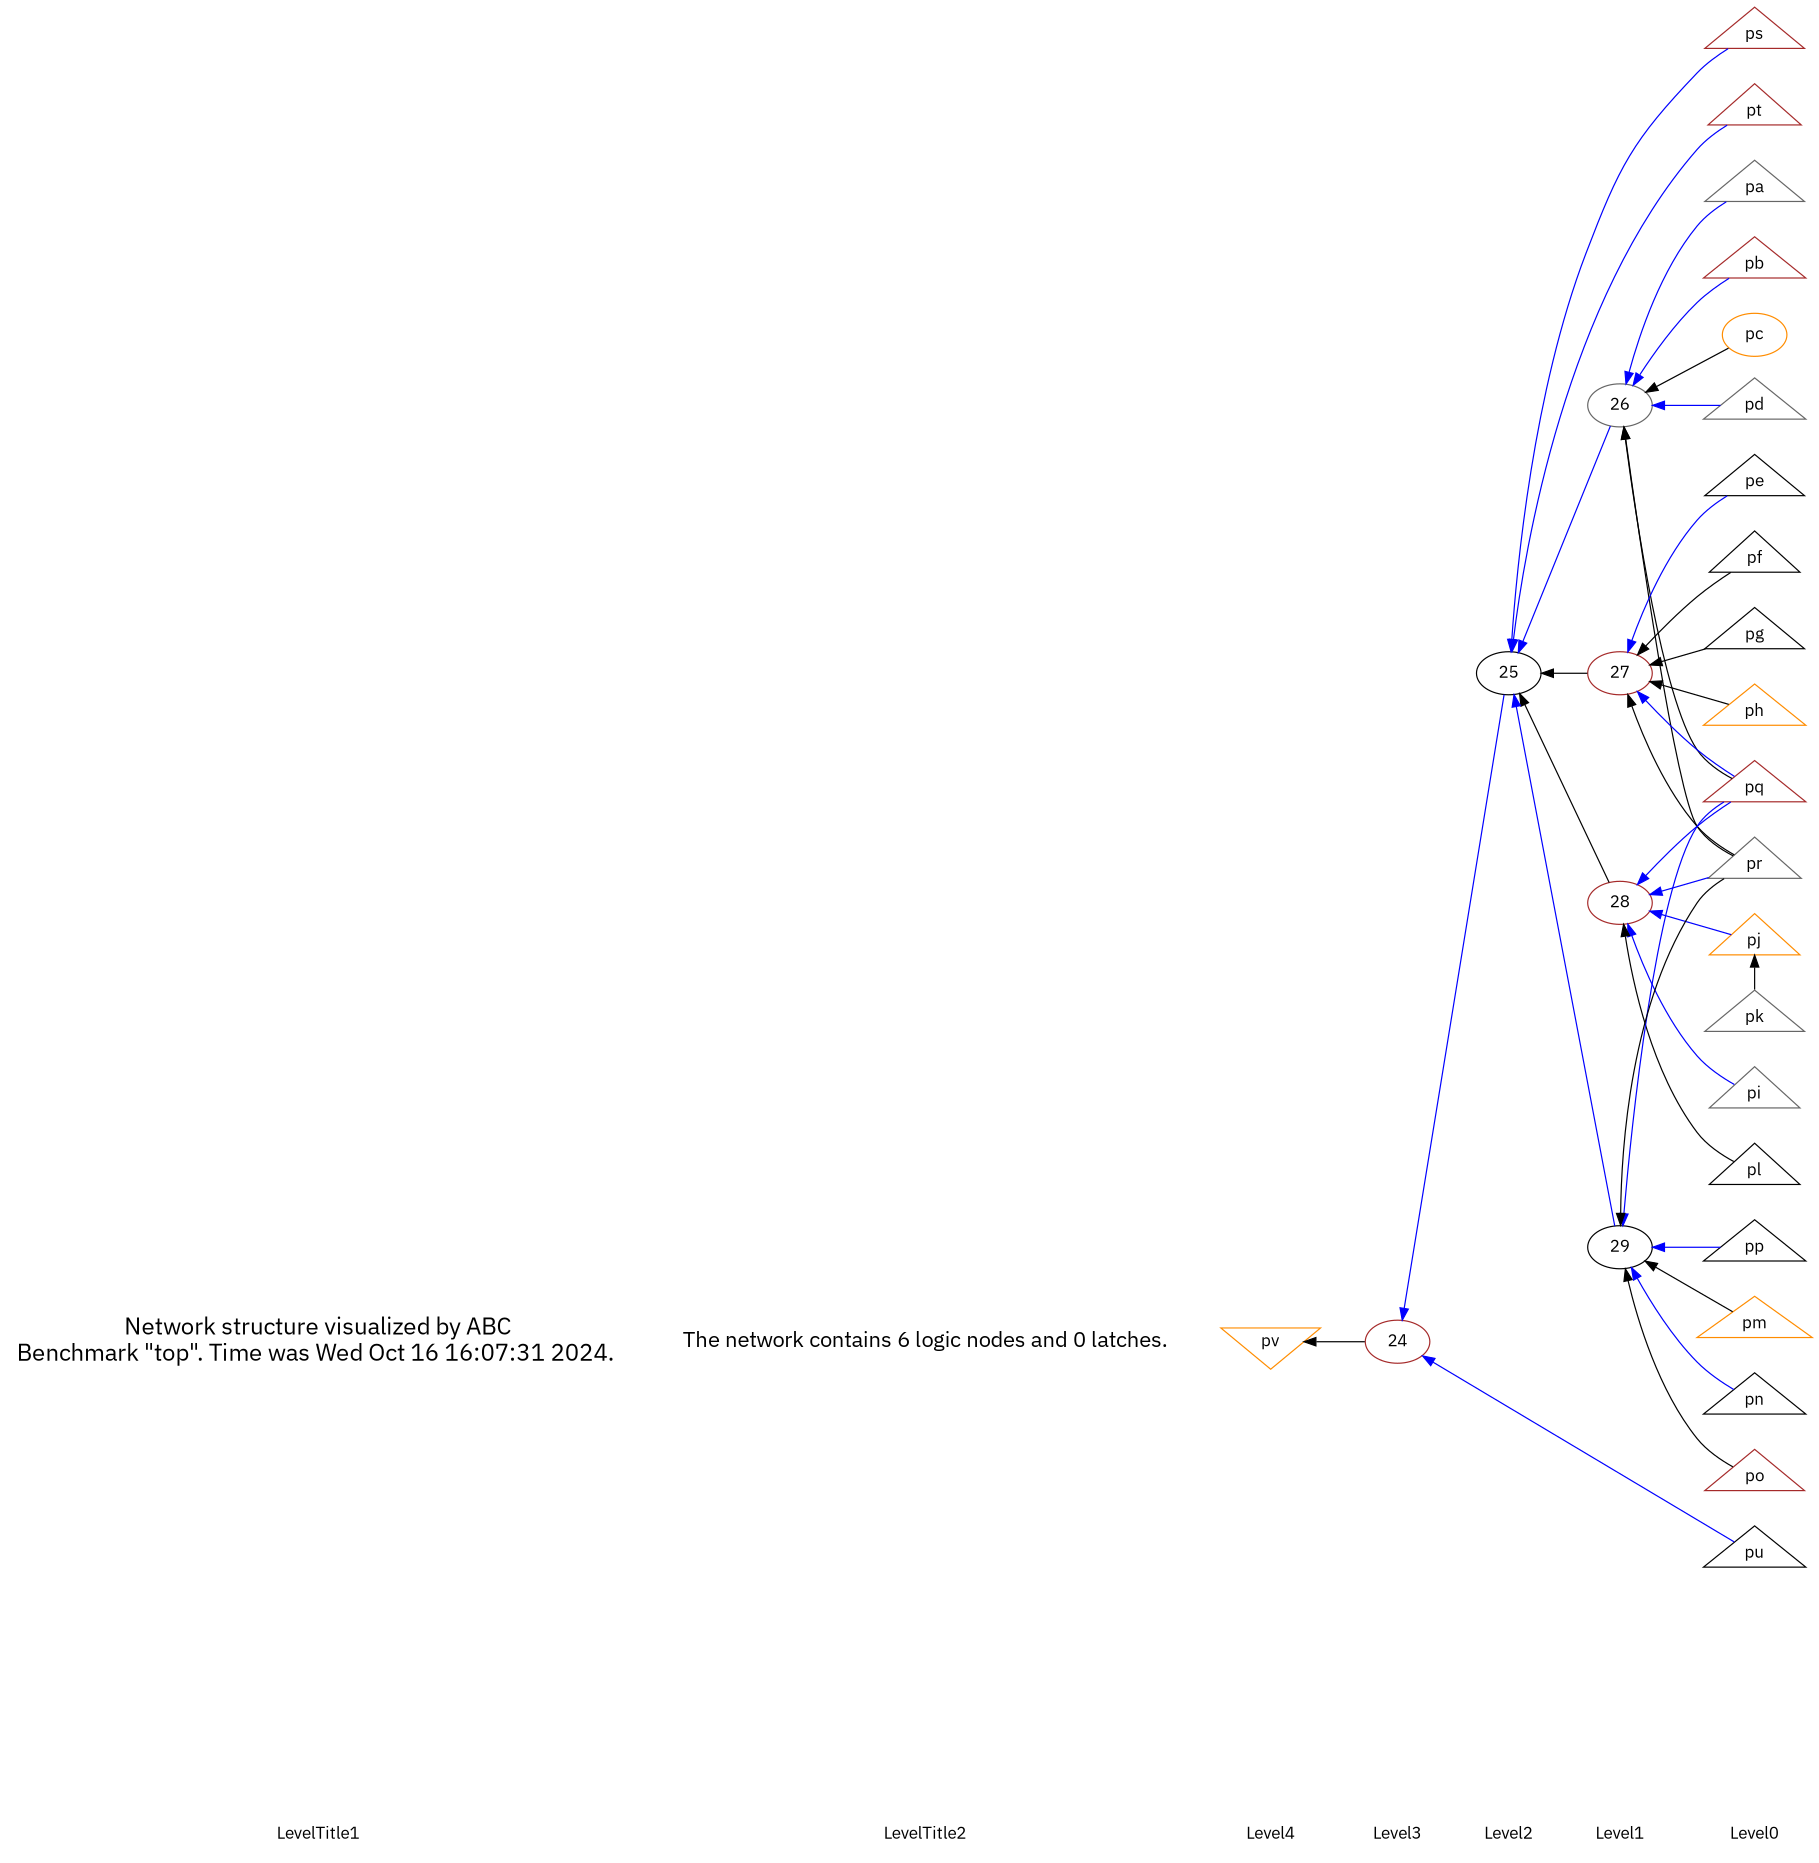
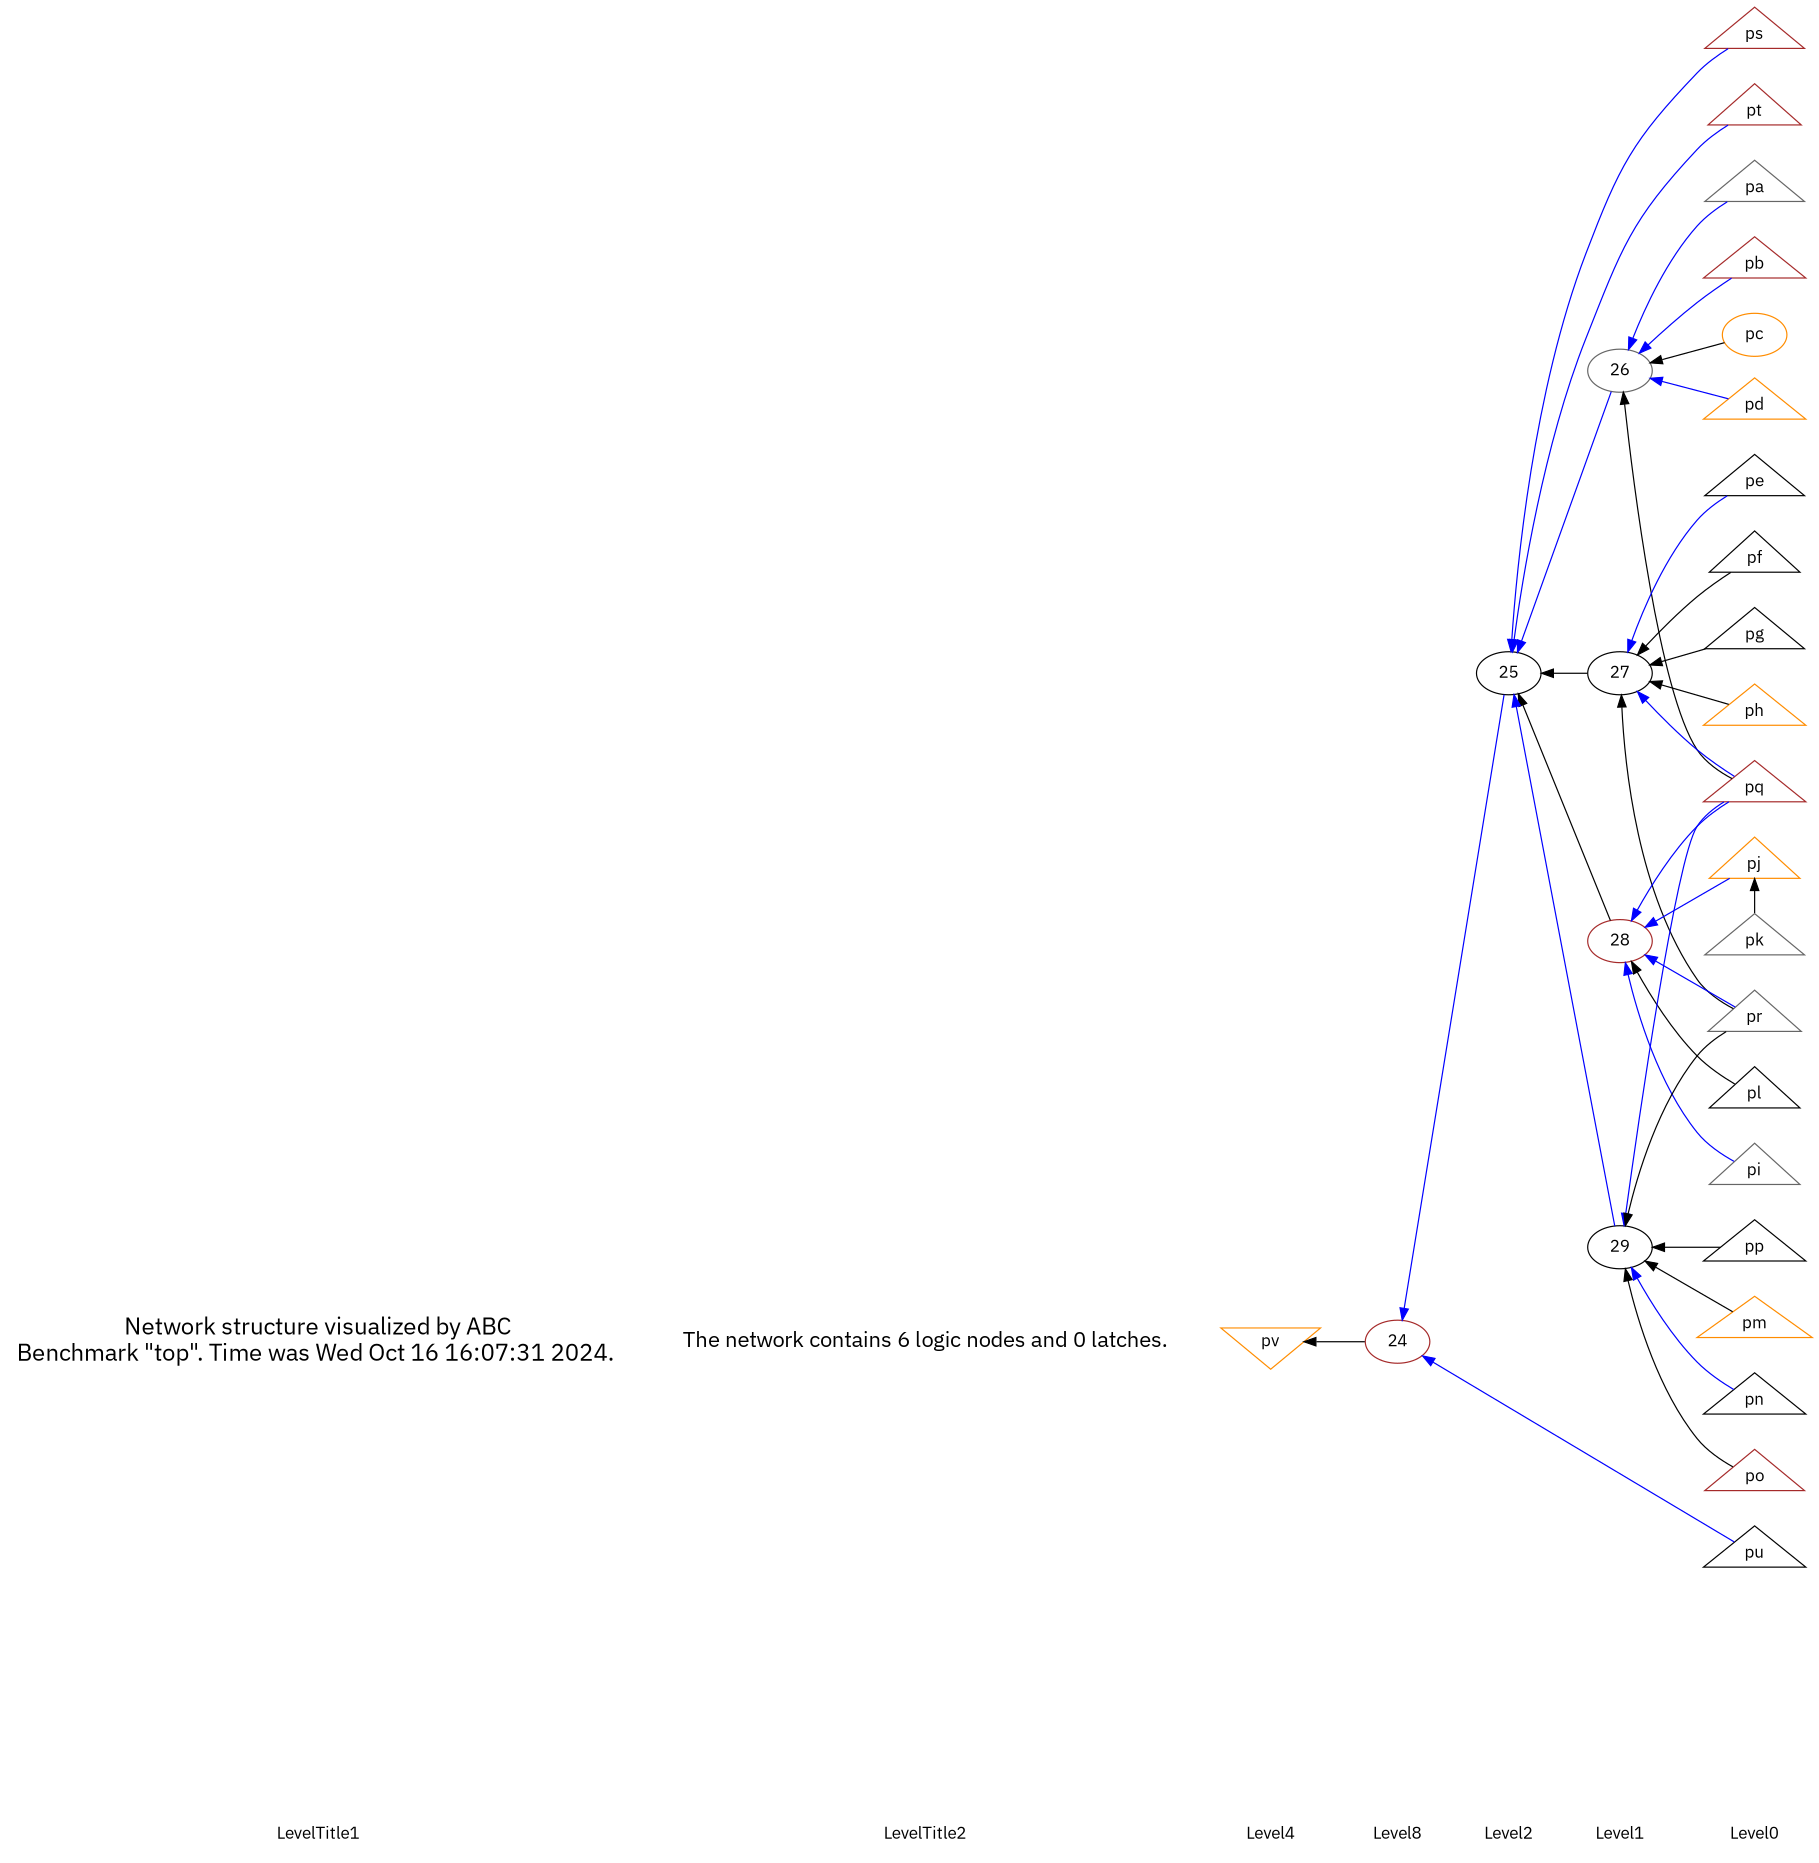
node "pd": color gray40 -> darkorange
node "27": color brown -> black
edge "pr" -> "26": removed
edge "pp" -> "29": color blue -> black
node "Level3": label "Level3" -> "Level8"
